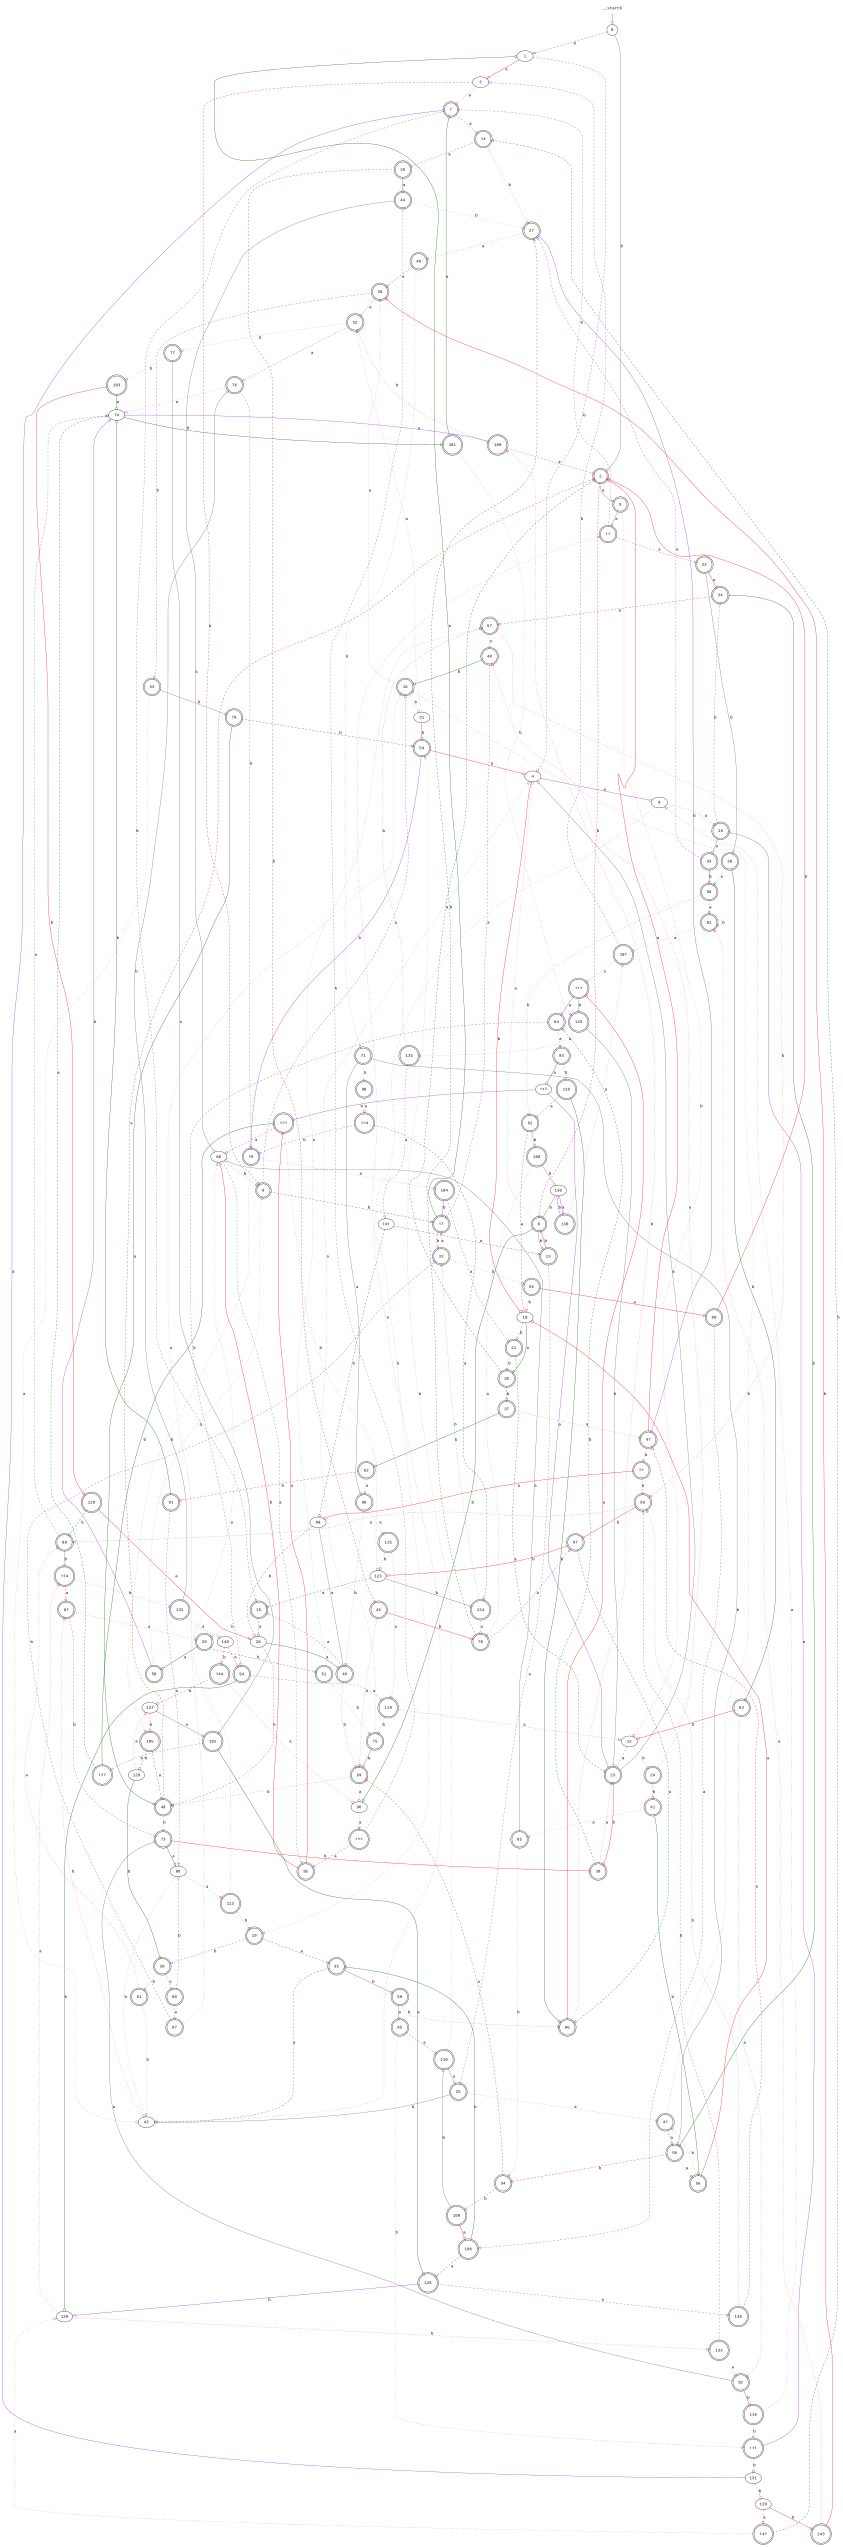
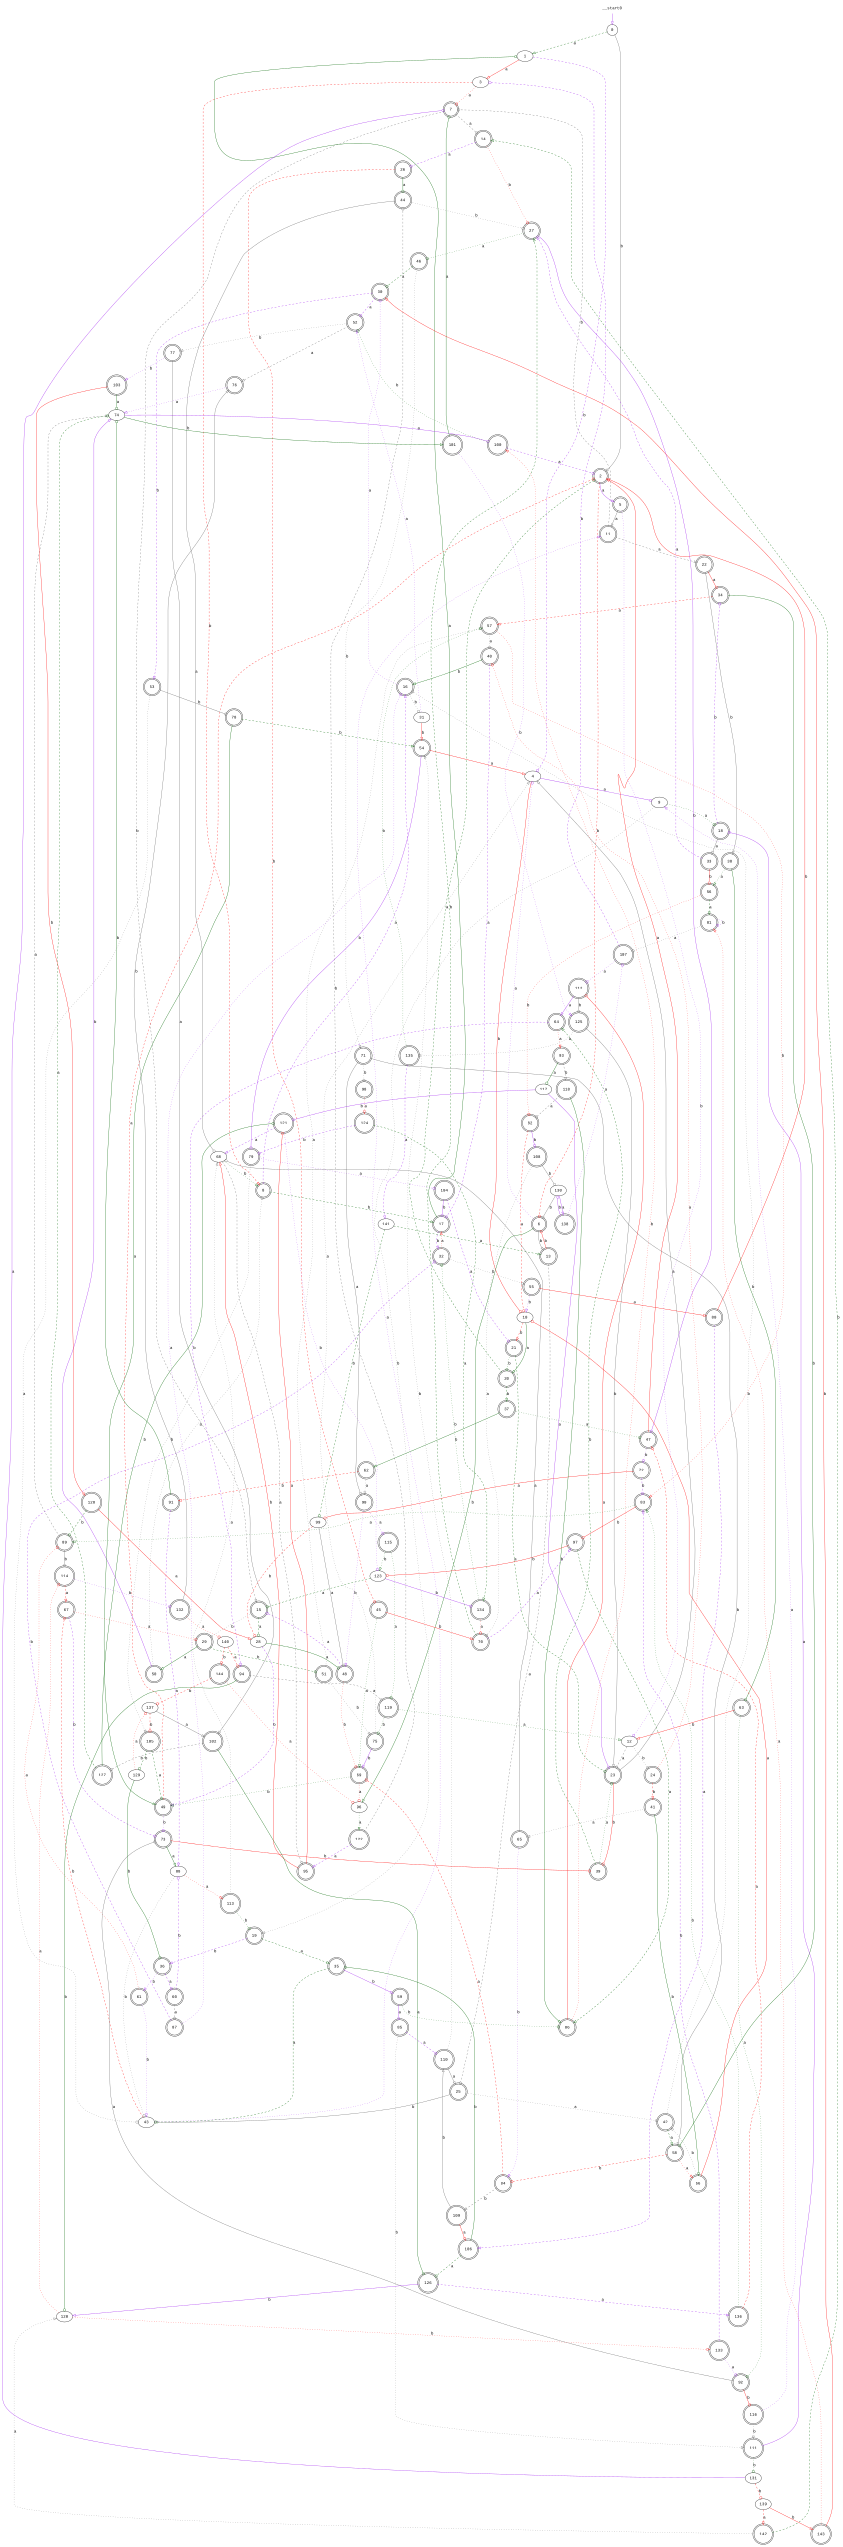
edge "76" -> "79": removed, label "b"
edge "33" -> "56": arrowhead onormal -> odot
edge "10" -> "21": color purple -> red
edge "43" -> "67": style dotted -> dashed
